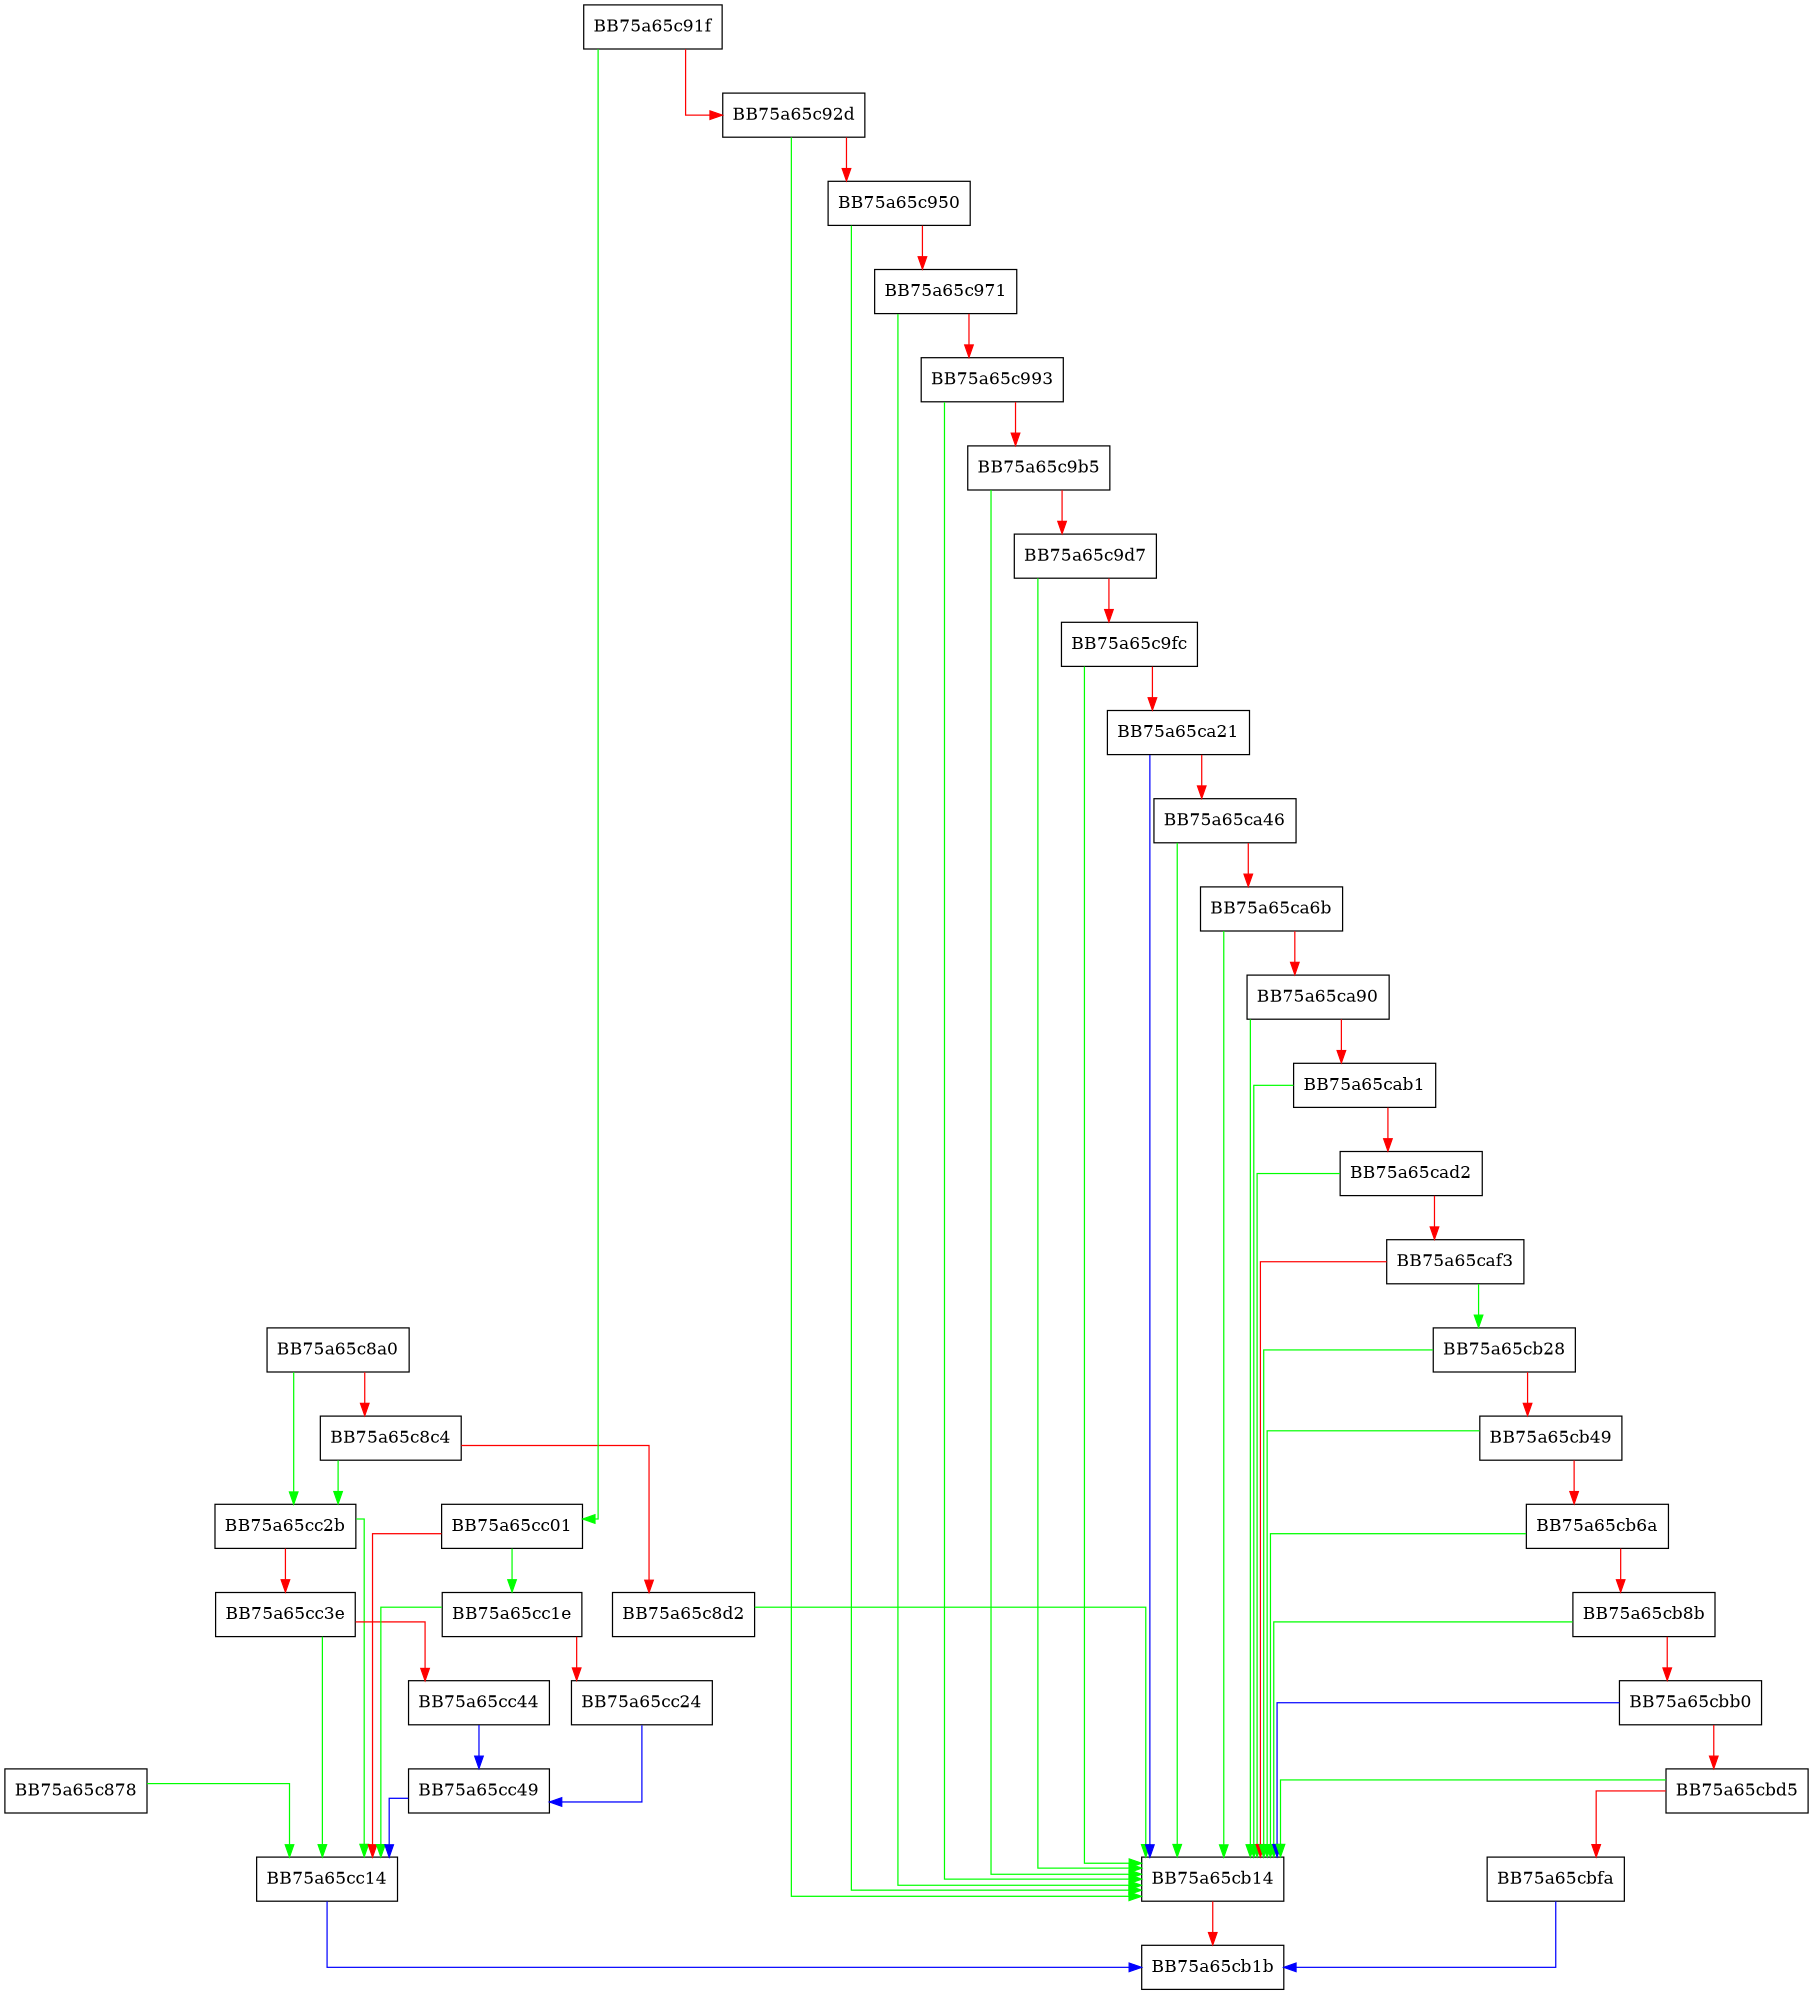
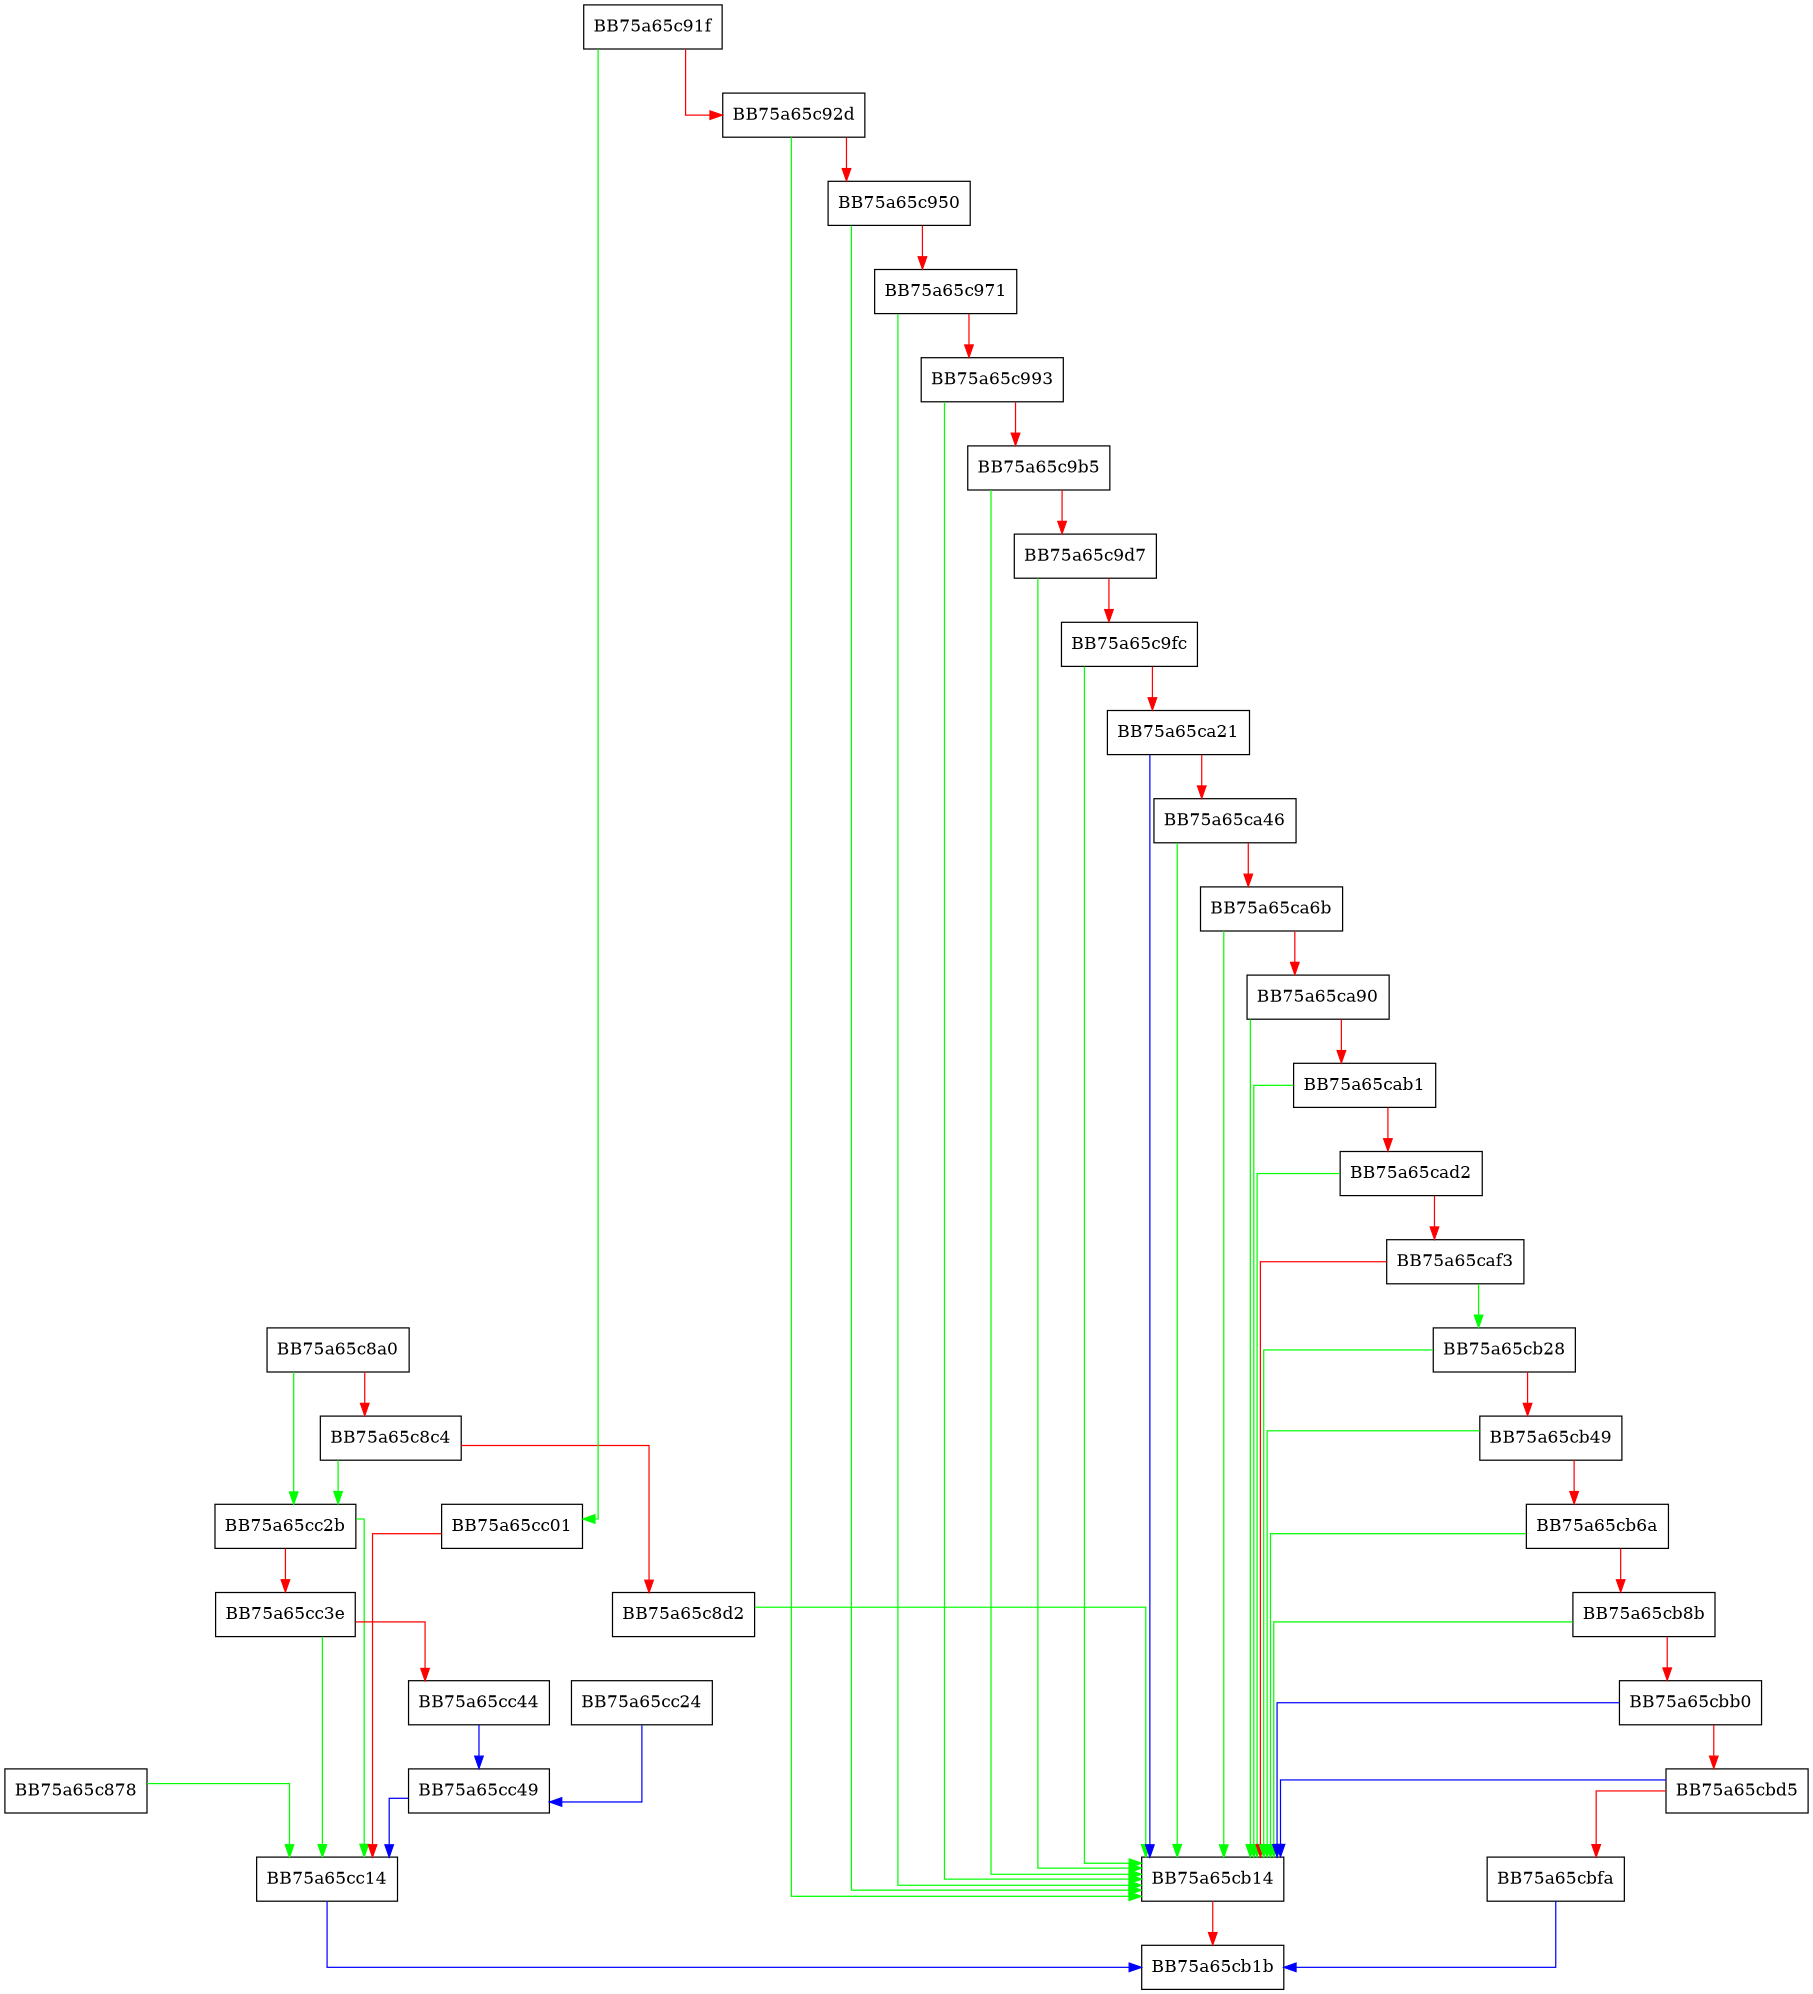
node "BB75a65cc1e": removed
edge "BB75a65cbd5" -> "BB75a65cb14": color green -> blue
